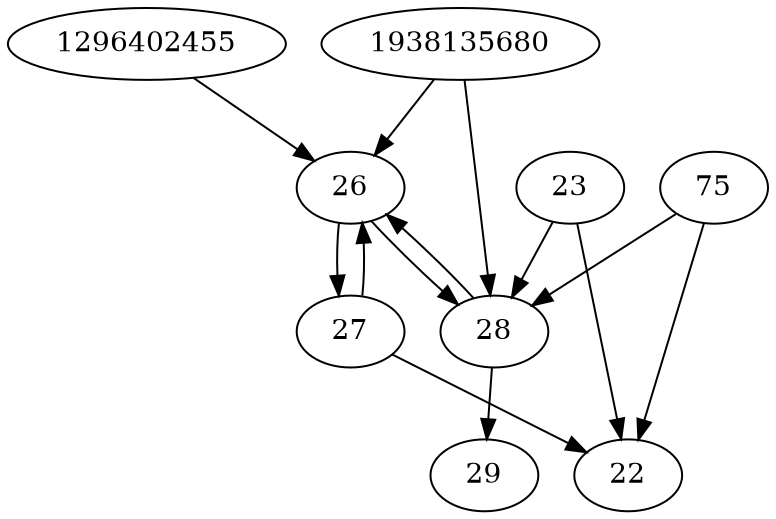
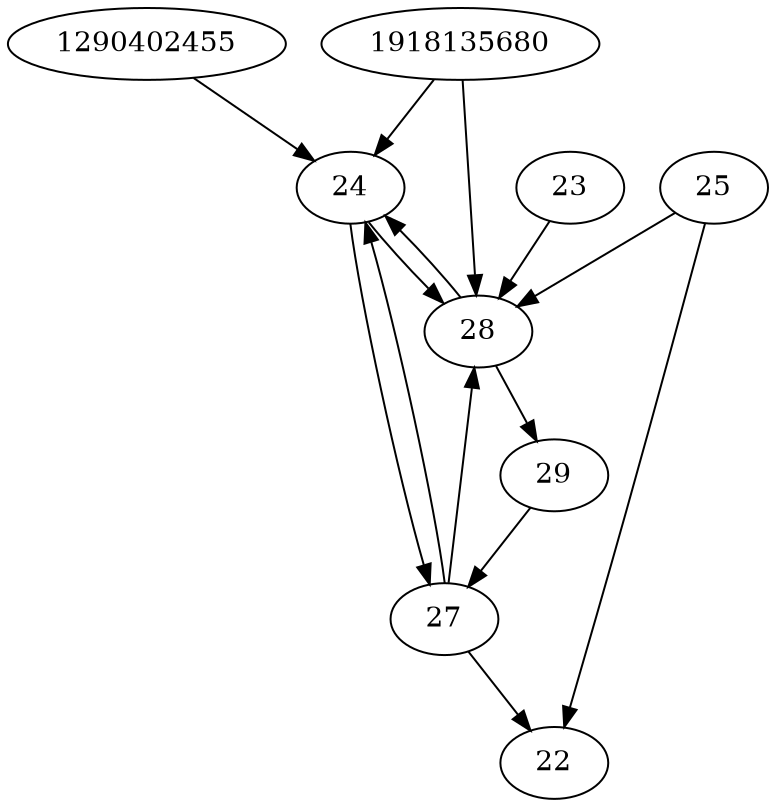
node "1296402455": label "1296402455" -> "1290402455"
node "1938135680": label "1938135680" -> "1918135680"
node "26": label "26" -> "24"
node "75": label "75" -> "25"
edge "23" -> "22": removed
edge "27" -> "28": added
edge "29" -> "27": added
